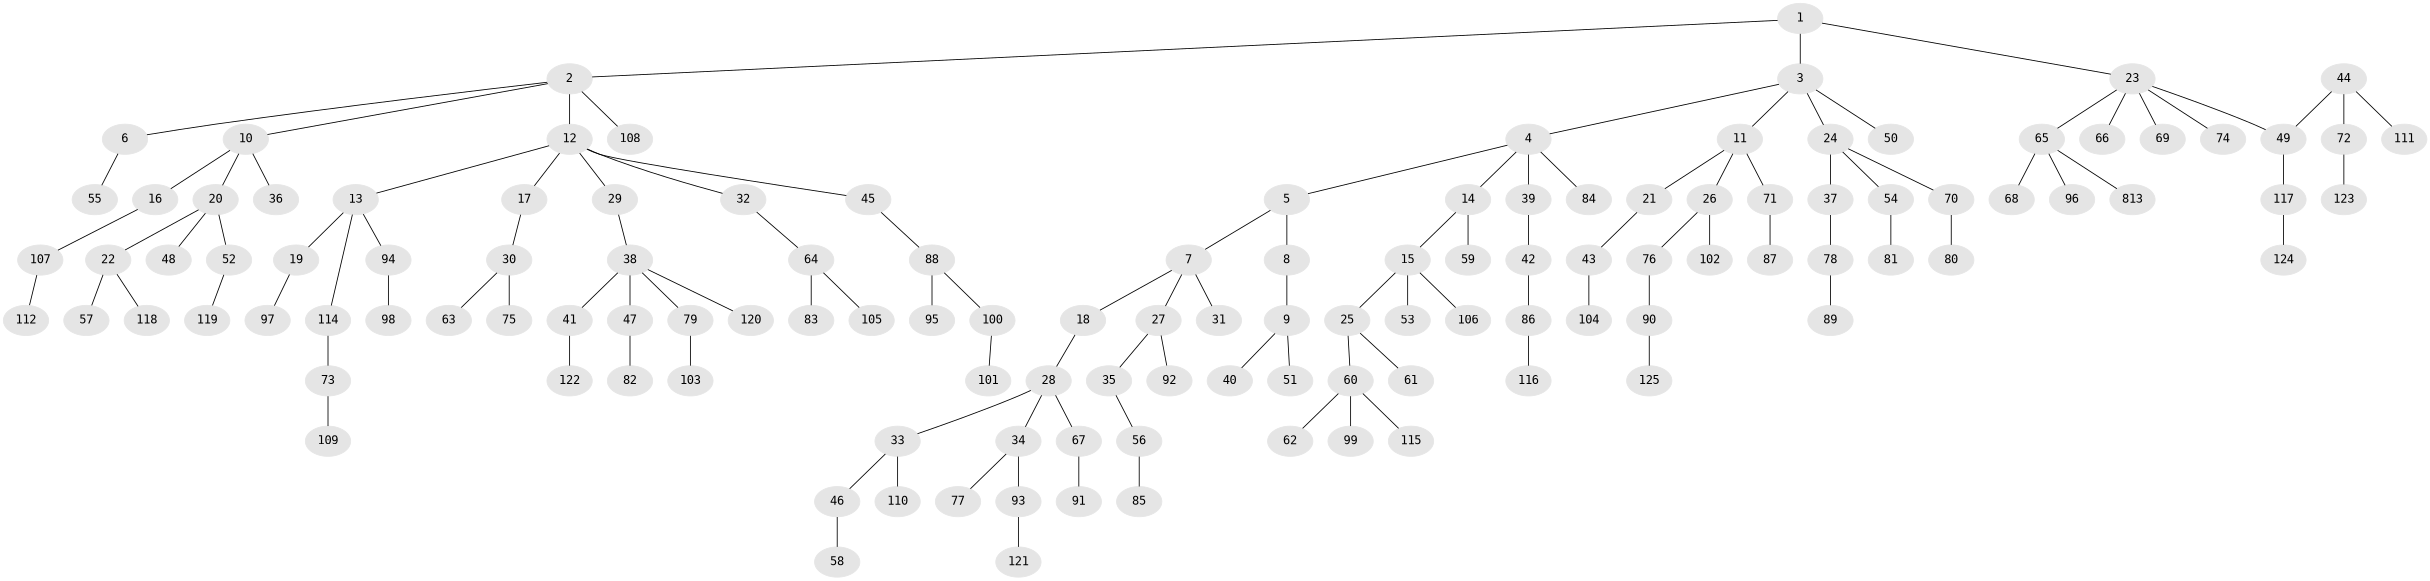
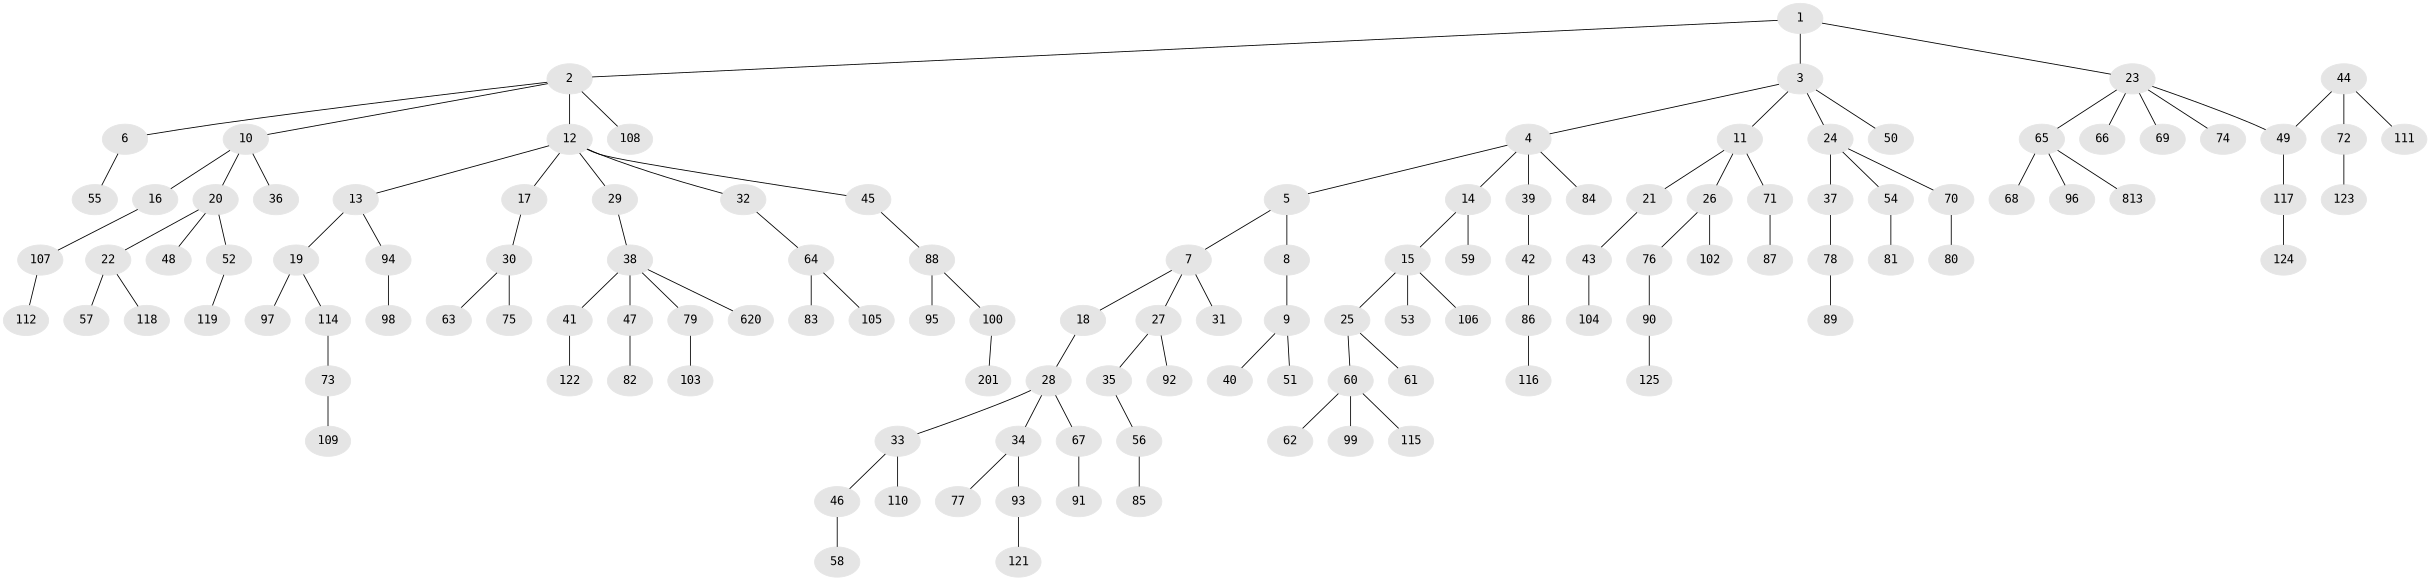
edge "13" -- "114": now "19" -- "114"
node "120": label "120" -> "620"
node "101": label "101" -> "201"
